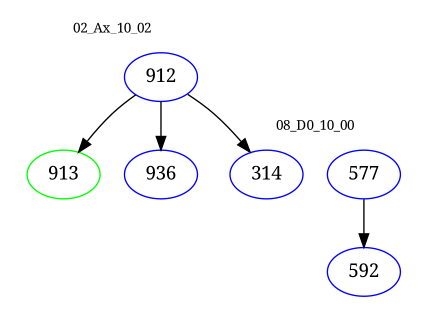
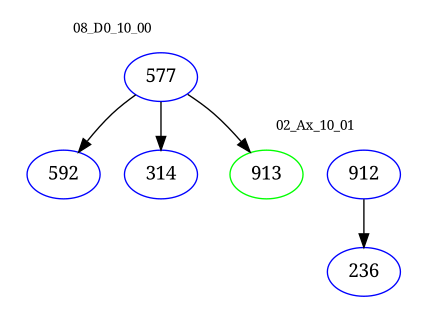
cluster "02_Ax_10_02": label "02_Ax_10_02" -> "02_Ax_10_01"
edge "912" -> "913": now "577" -> "913"
edge "912" -> "314": now "577" -> "314"
node "936": label "936" -> "236"
